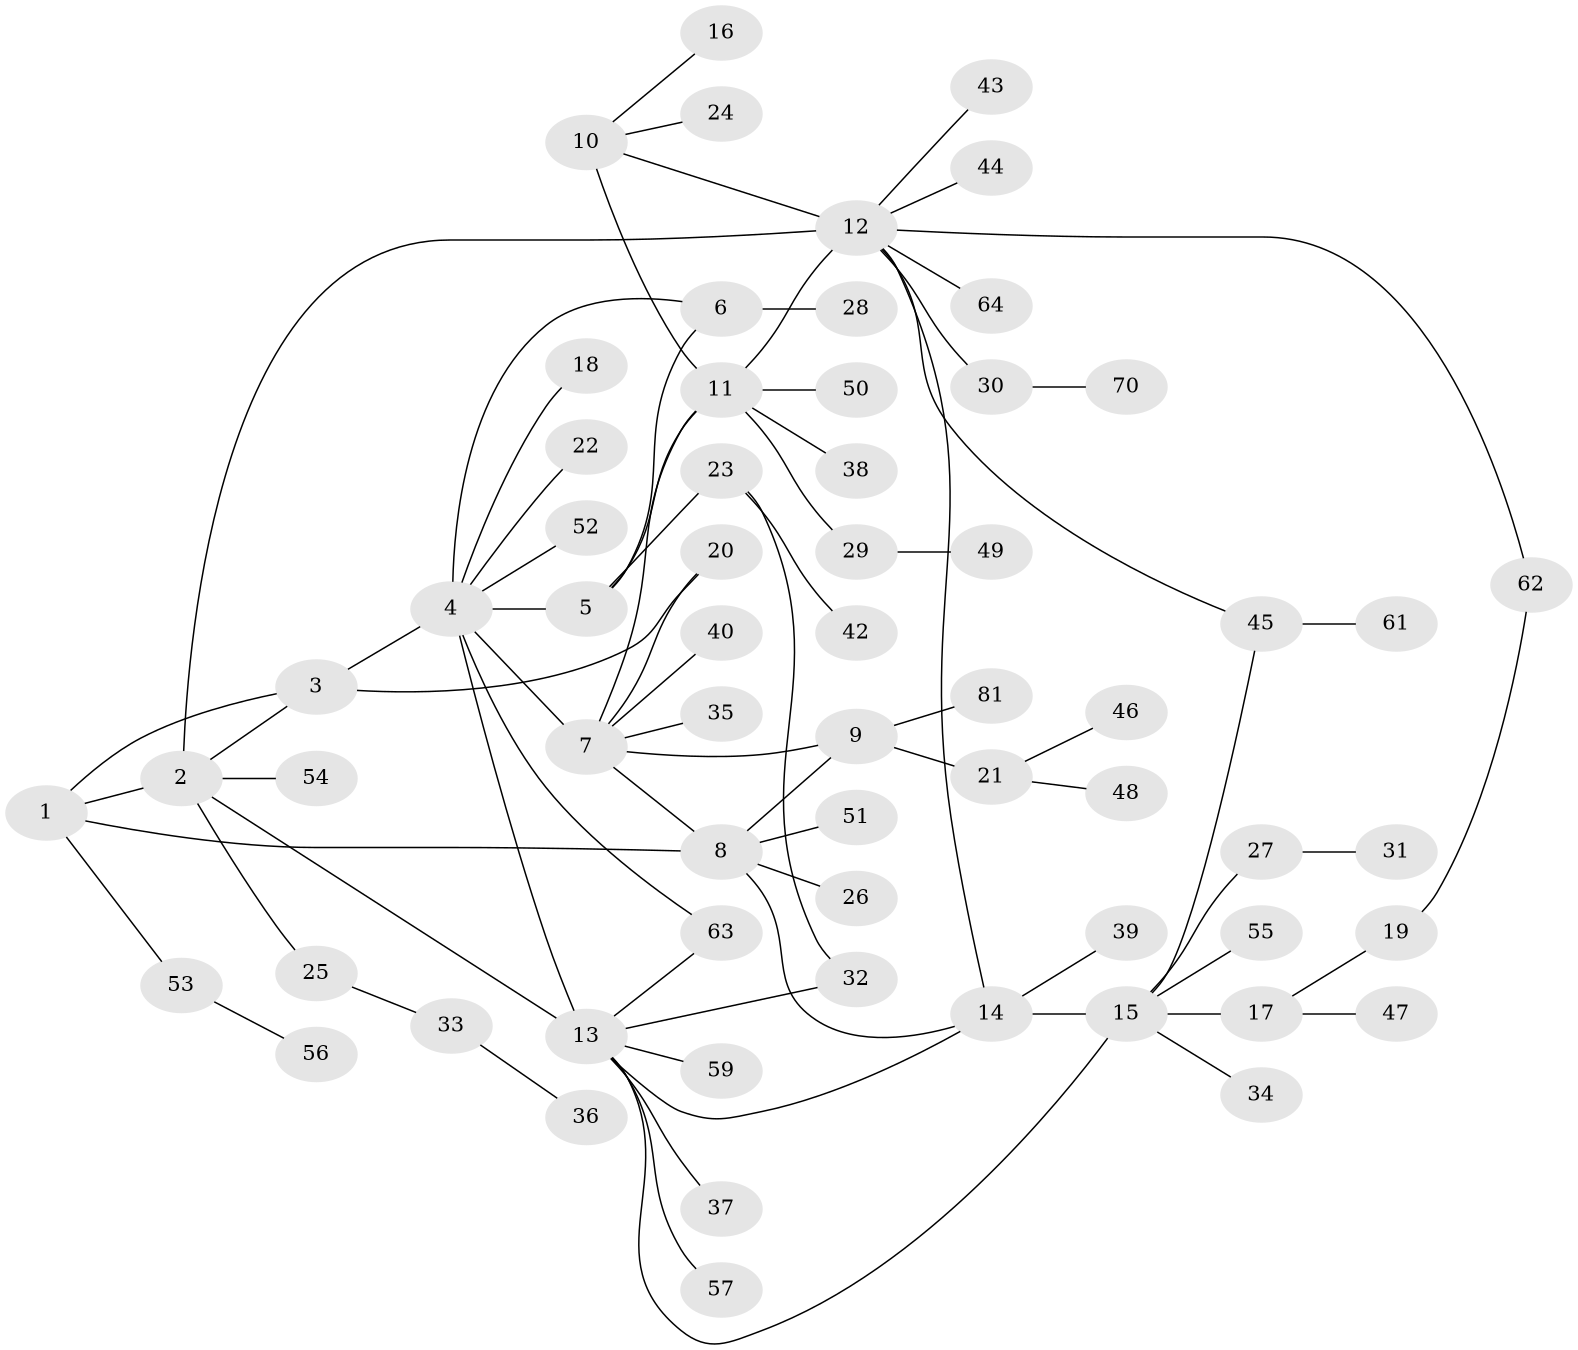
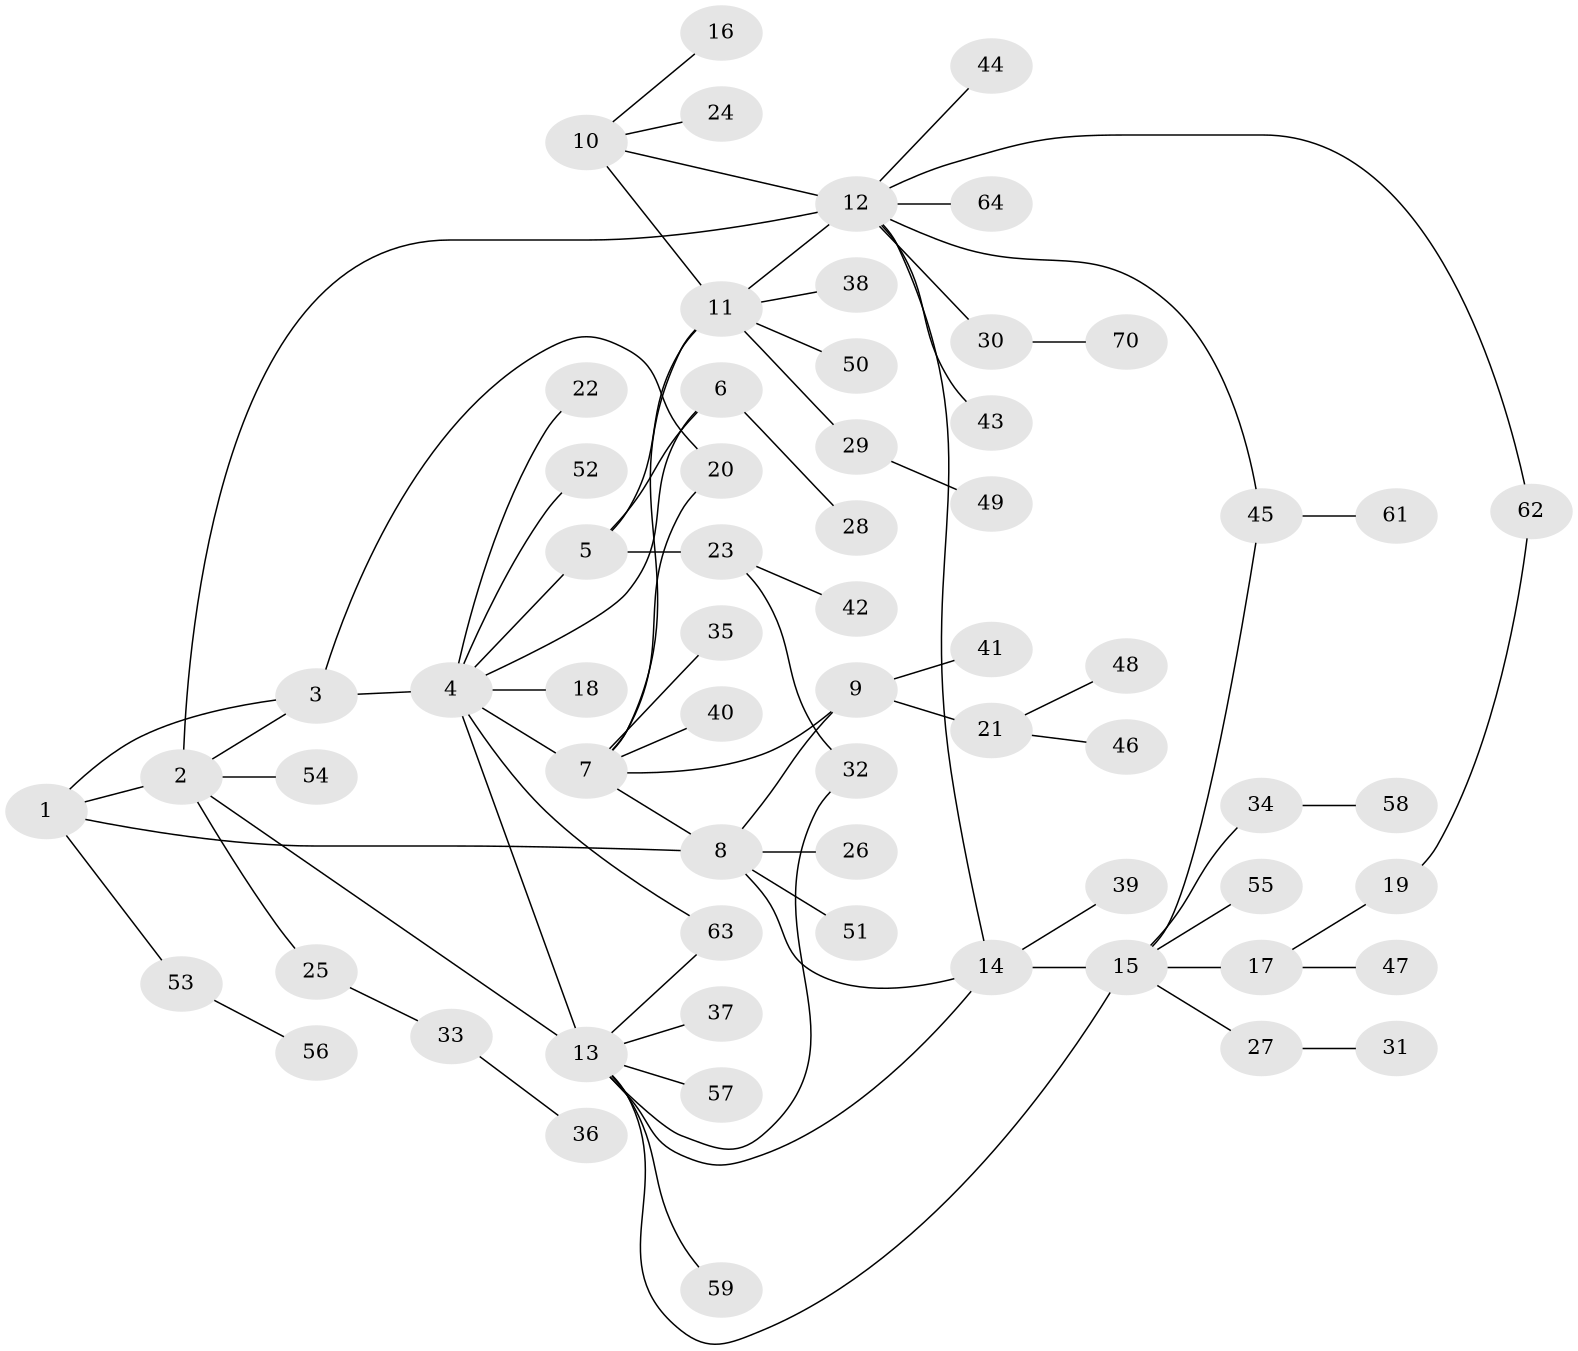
node "81": label "81" -> "41"
node "58": added
